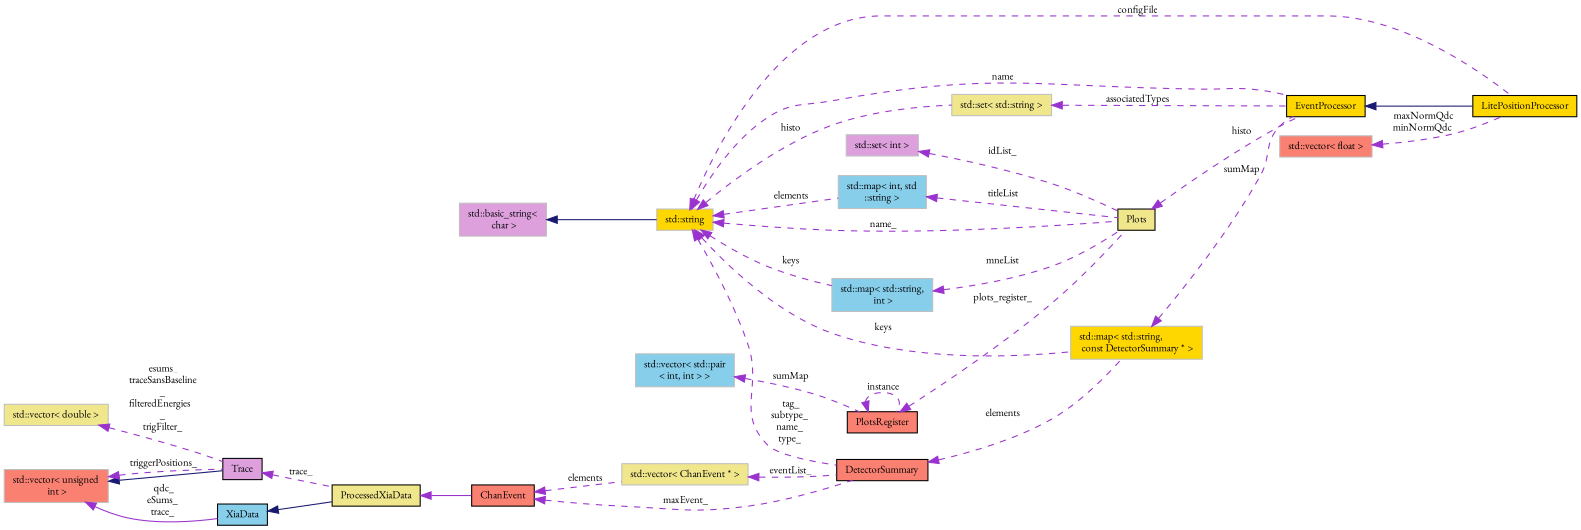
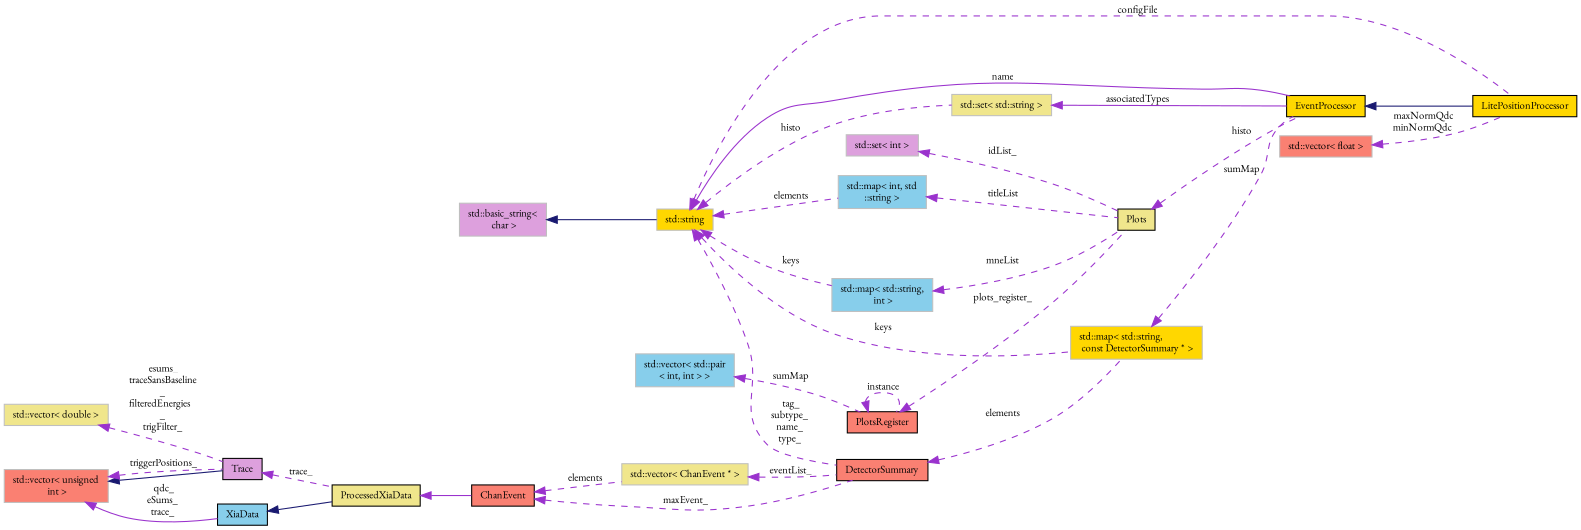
edge "EventProcessor" -> "std::string": style dashed -> solid
edge "EventProcessor" -> "std::set< std::string >": style dashed -> solid
edge "Plots" -> "std::string": removed, label "name_"
